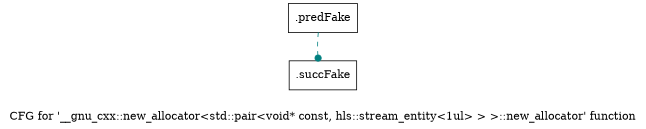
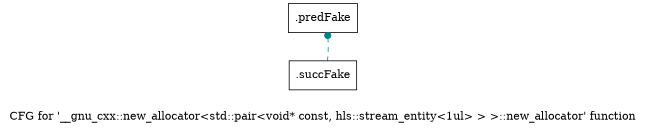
edge ".predFake" -> ".succFake": reversed
